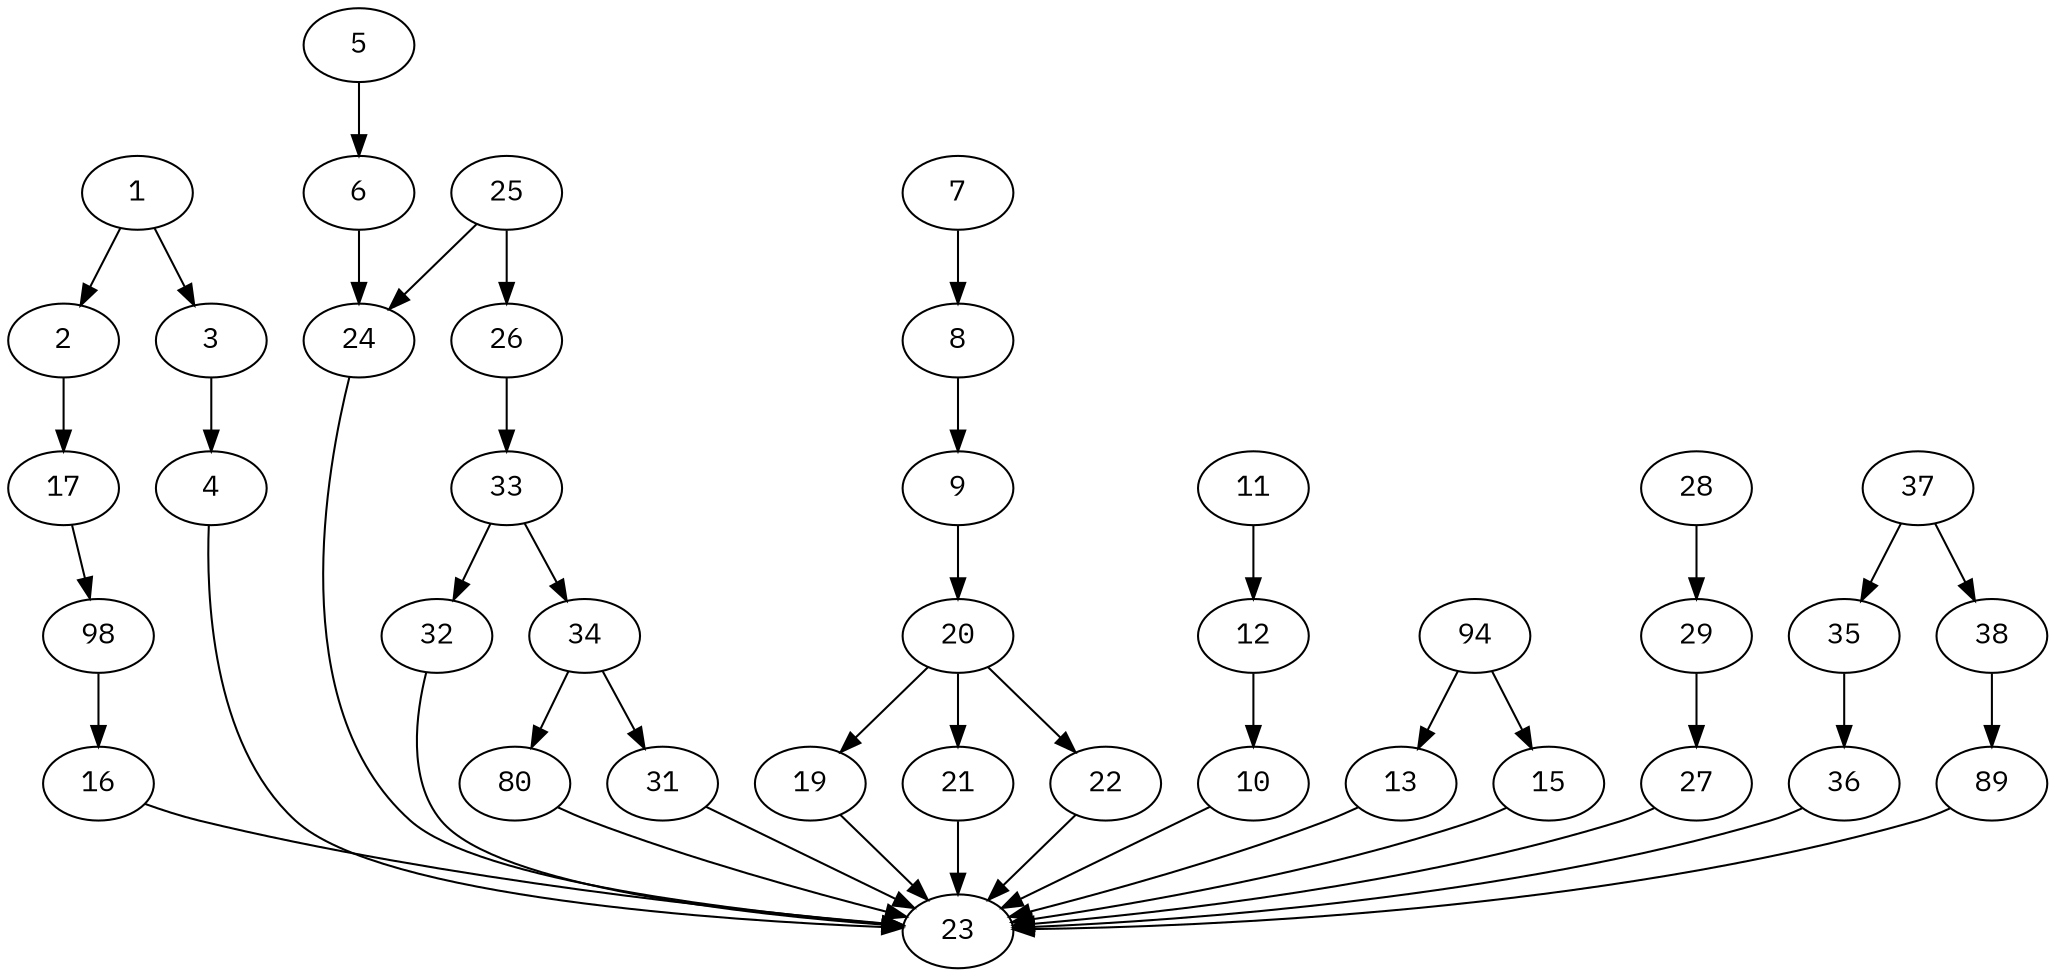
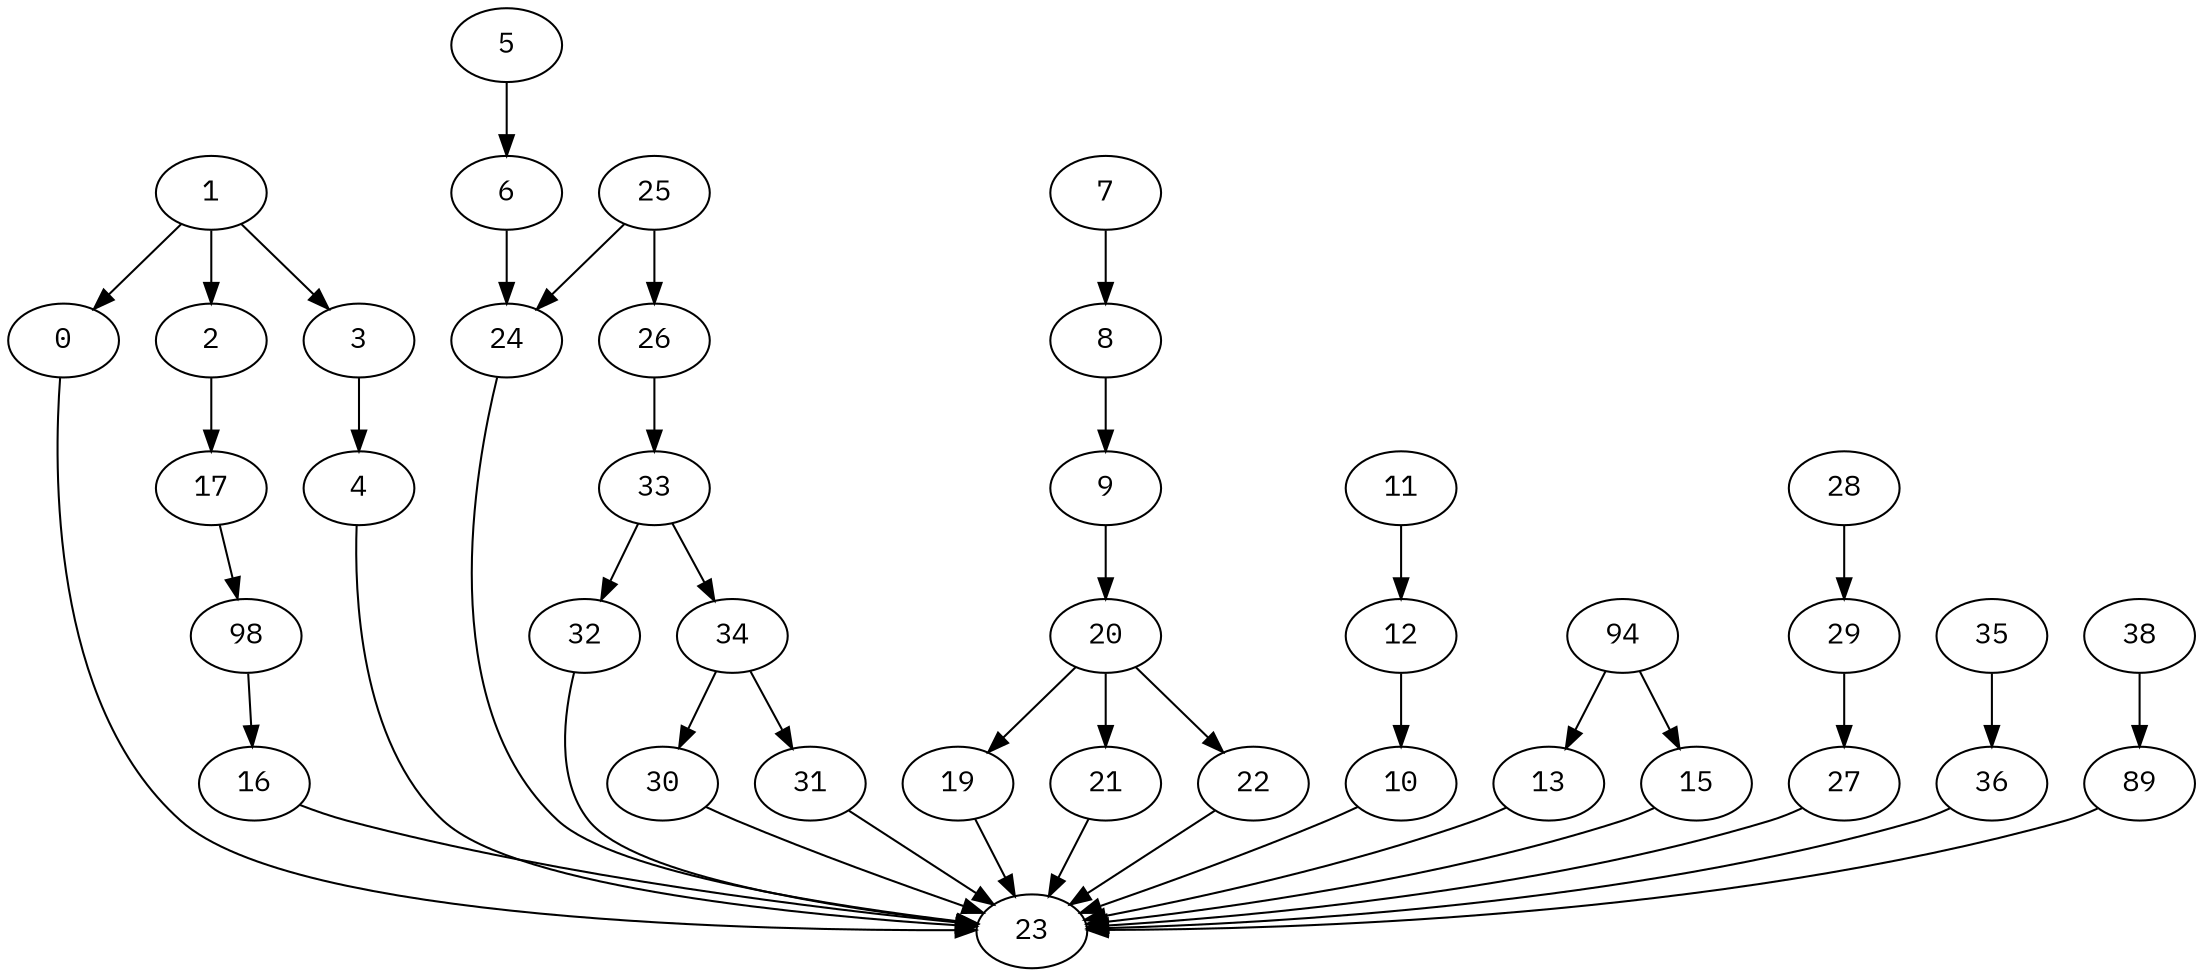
node "0": added
node "37": removed
node "80": label "80" -> "30"
